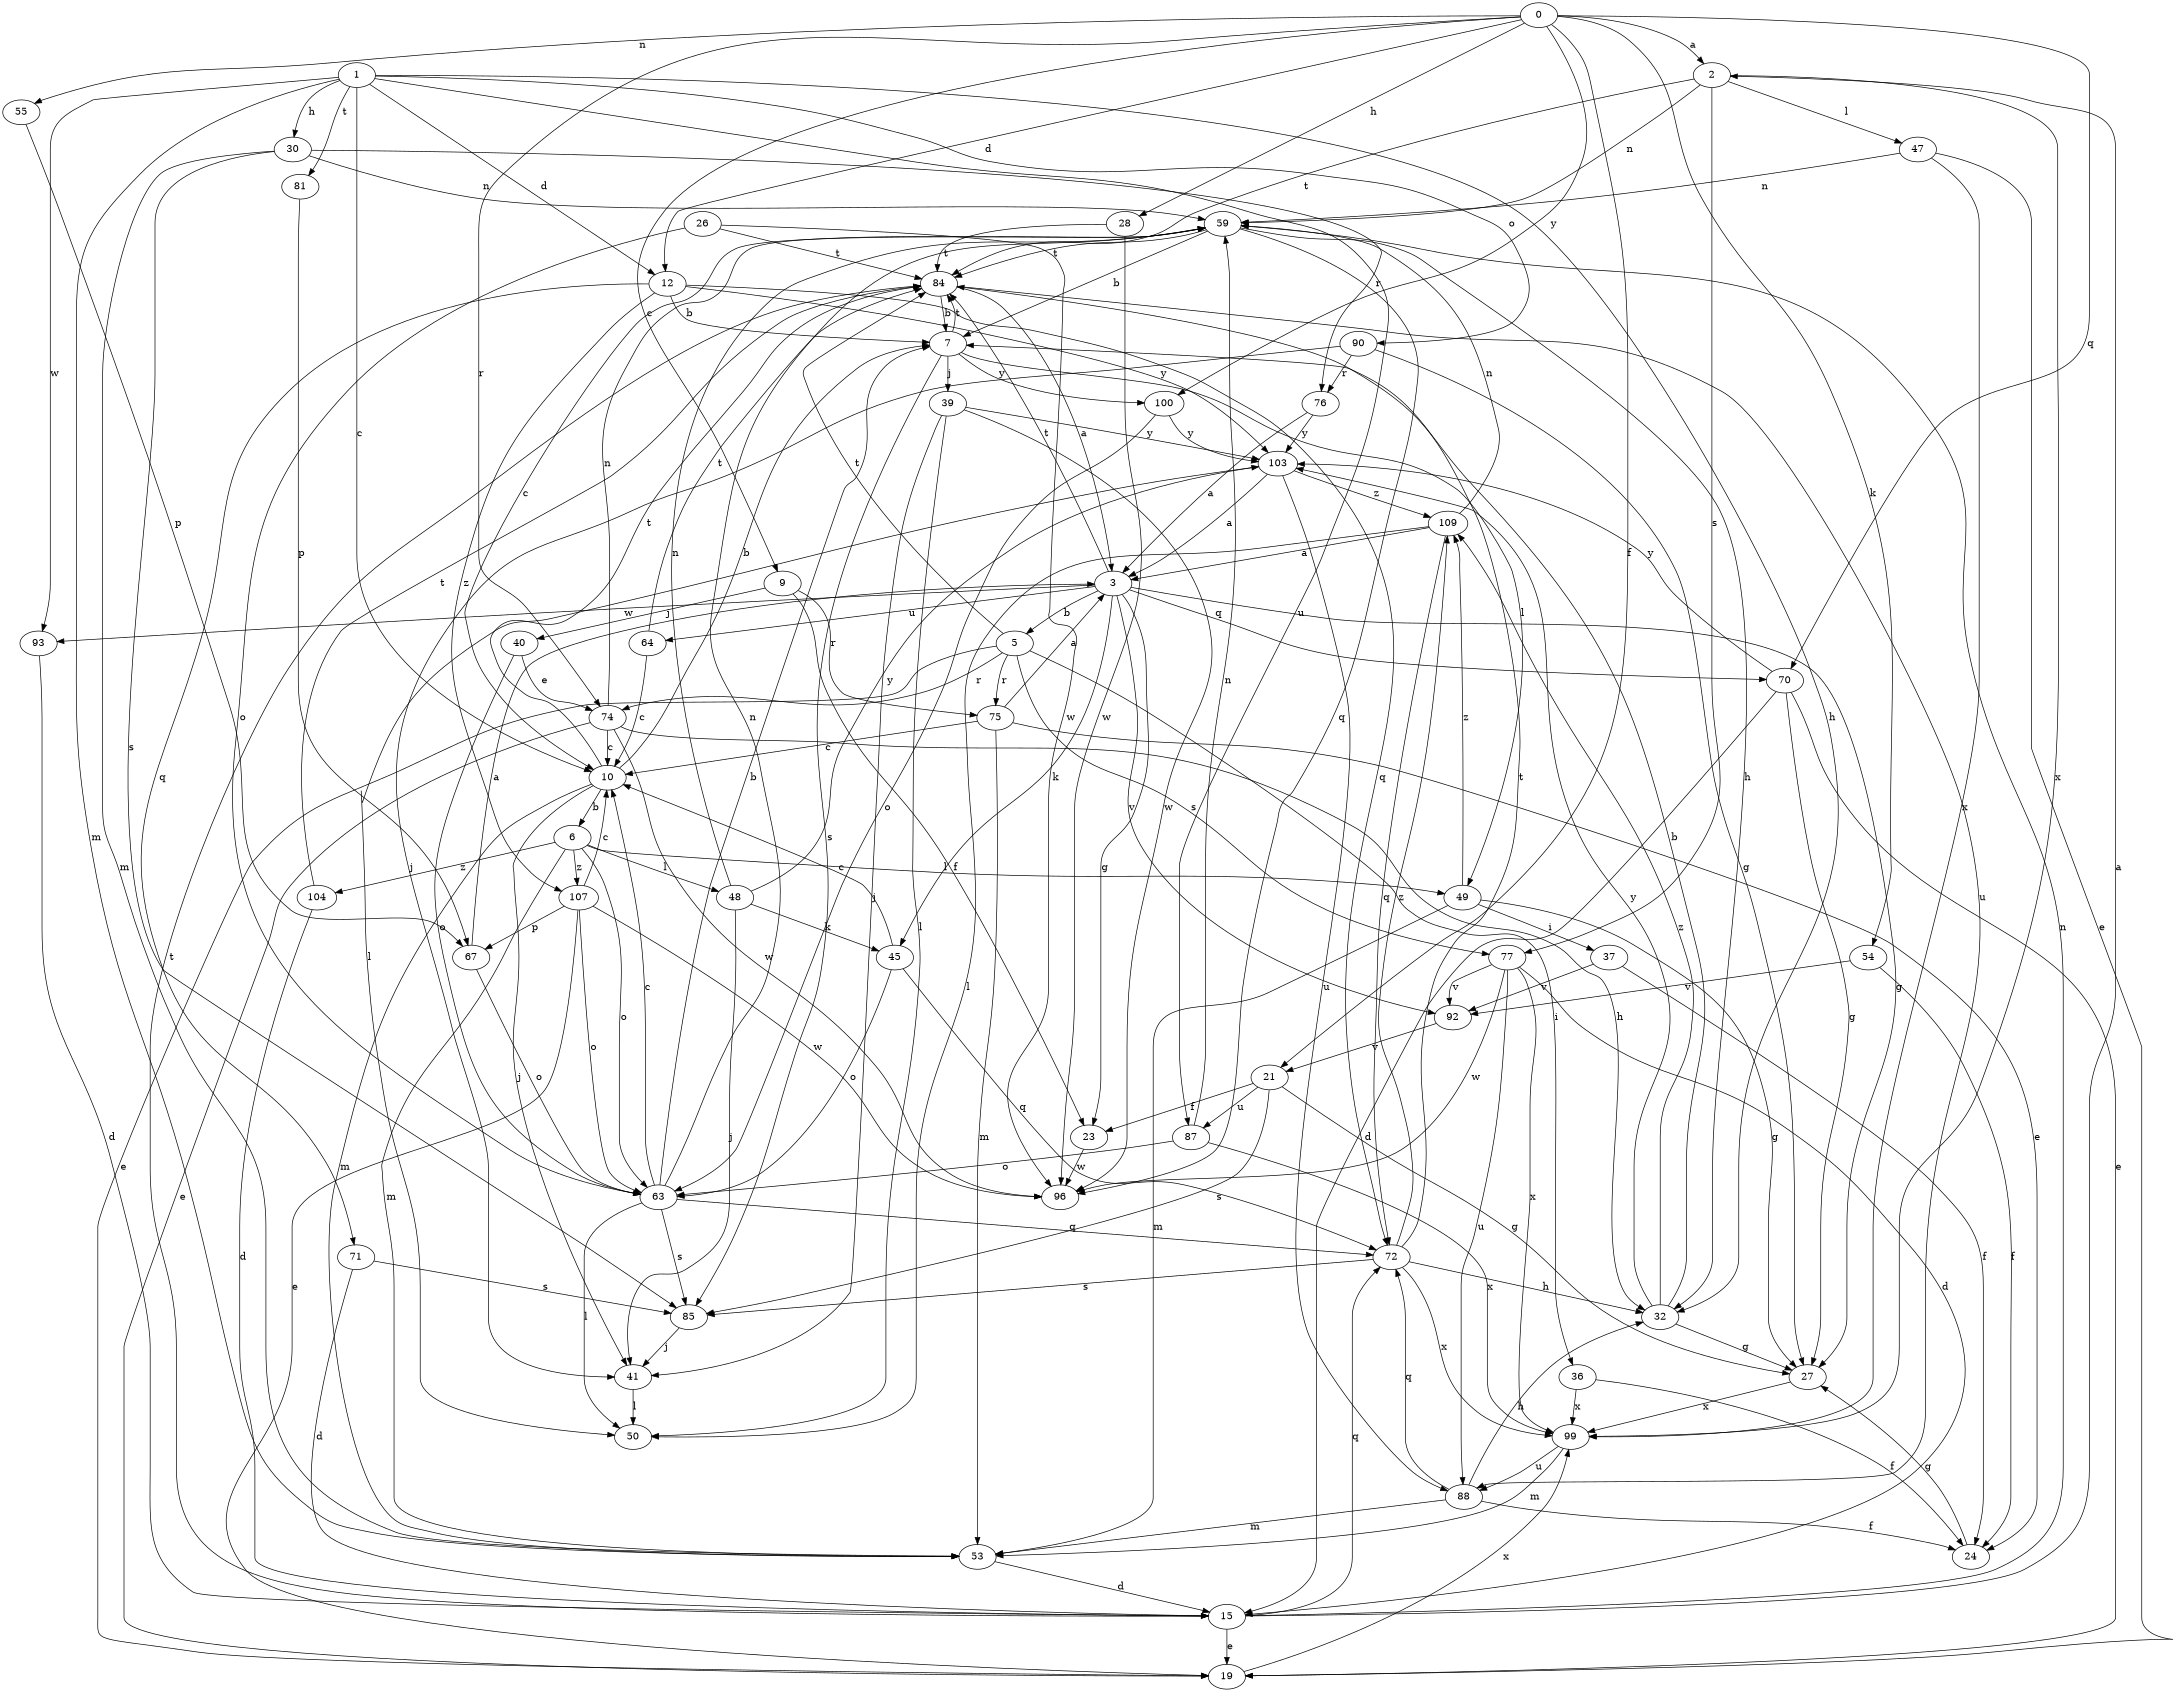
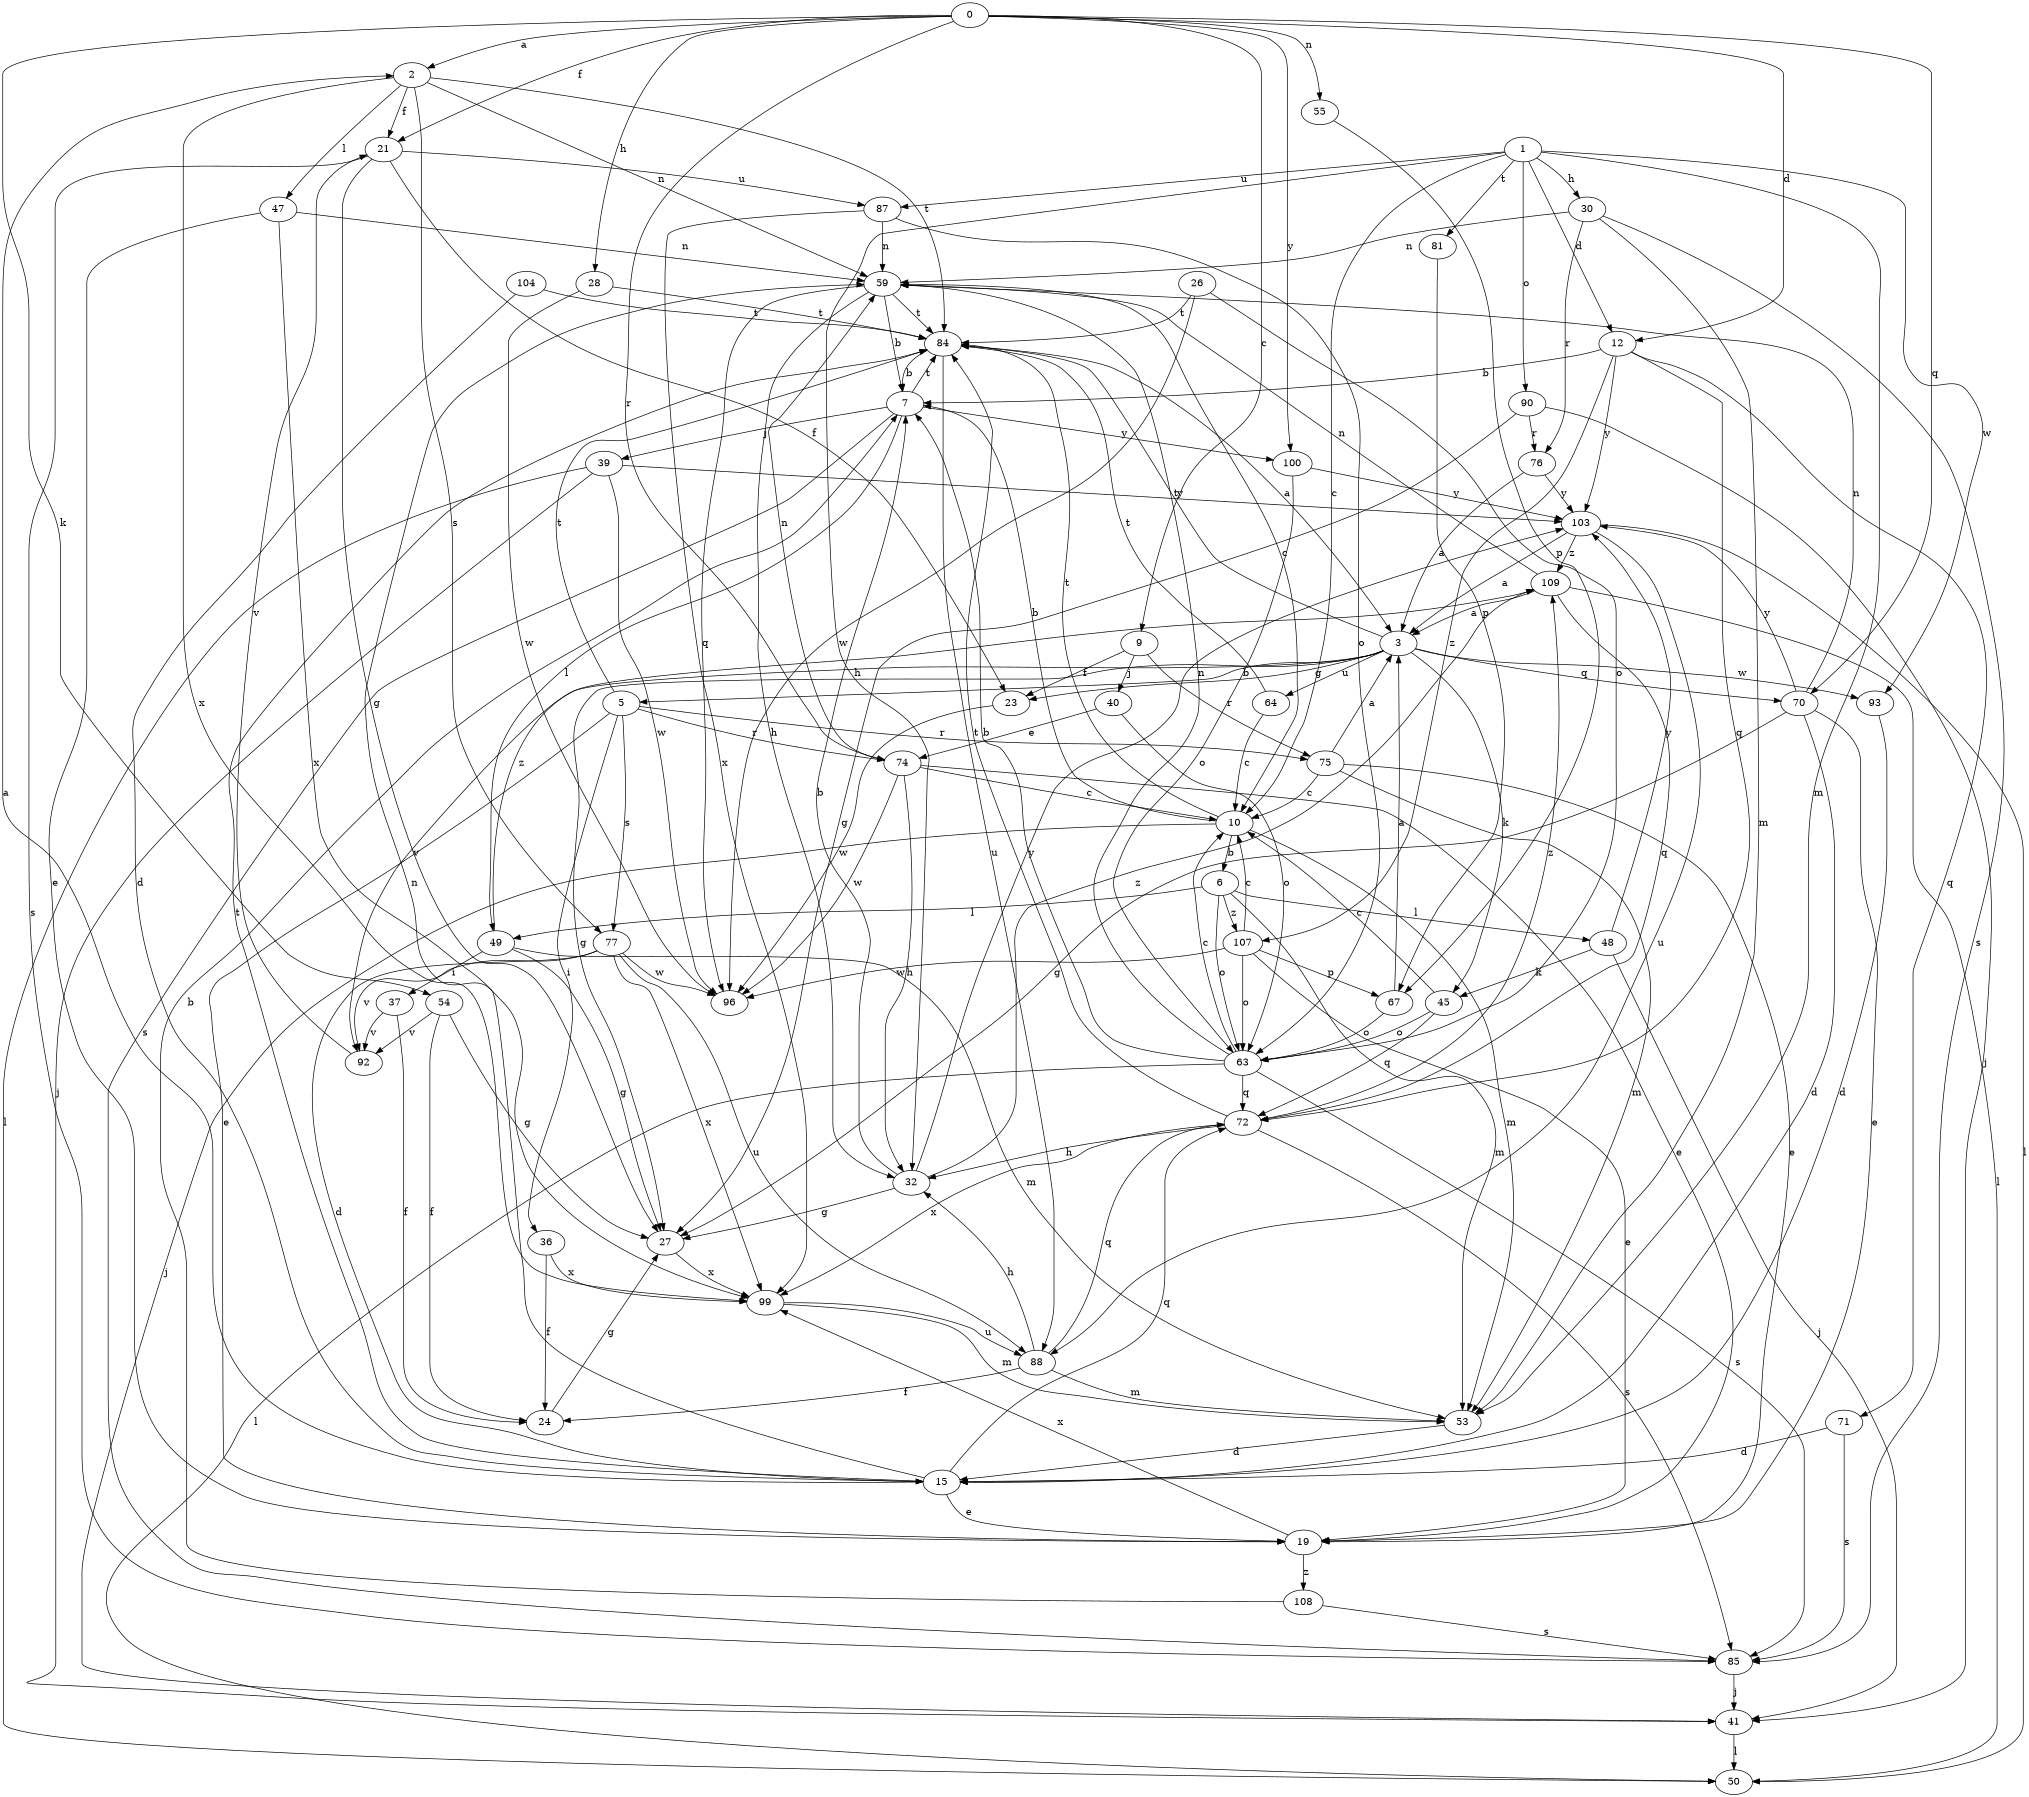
edge "2" -> "21": added, label "f"
edge "48" -> "59": now "70" -> "59"
edge "6" -> "104": removed, label "z"
edge "75" -> "24": now "75" -> "19"
edge "54" -> "27": added, label "g"
node "108": added
